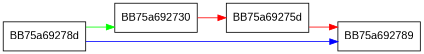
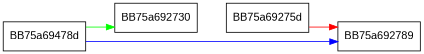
edge "BB75a692730" -> "BB75a69275d": removed
node "BB75a69278d": label "BB75a69278d" -> "BB75a69478d"
